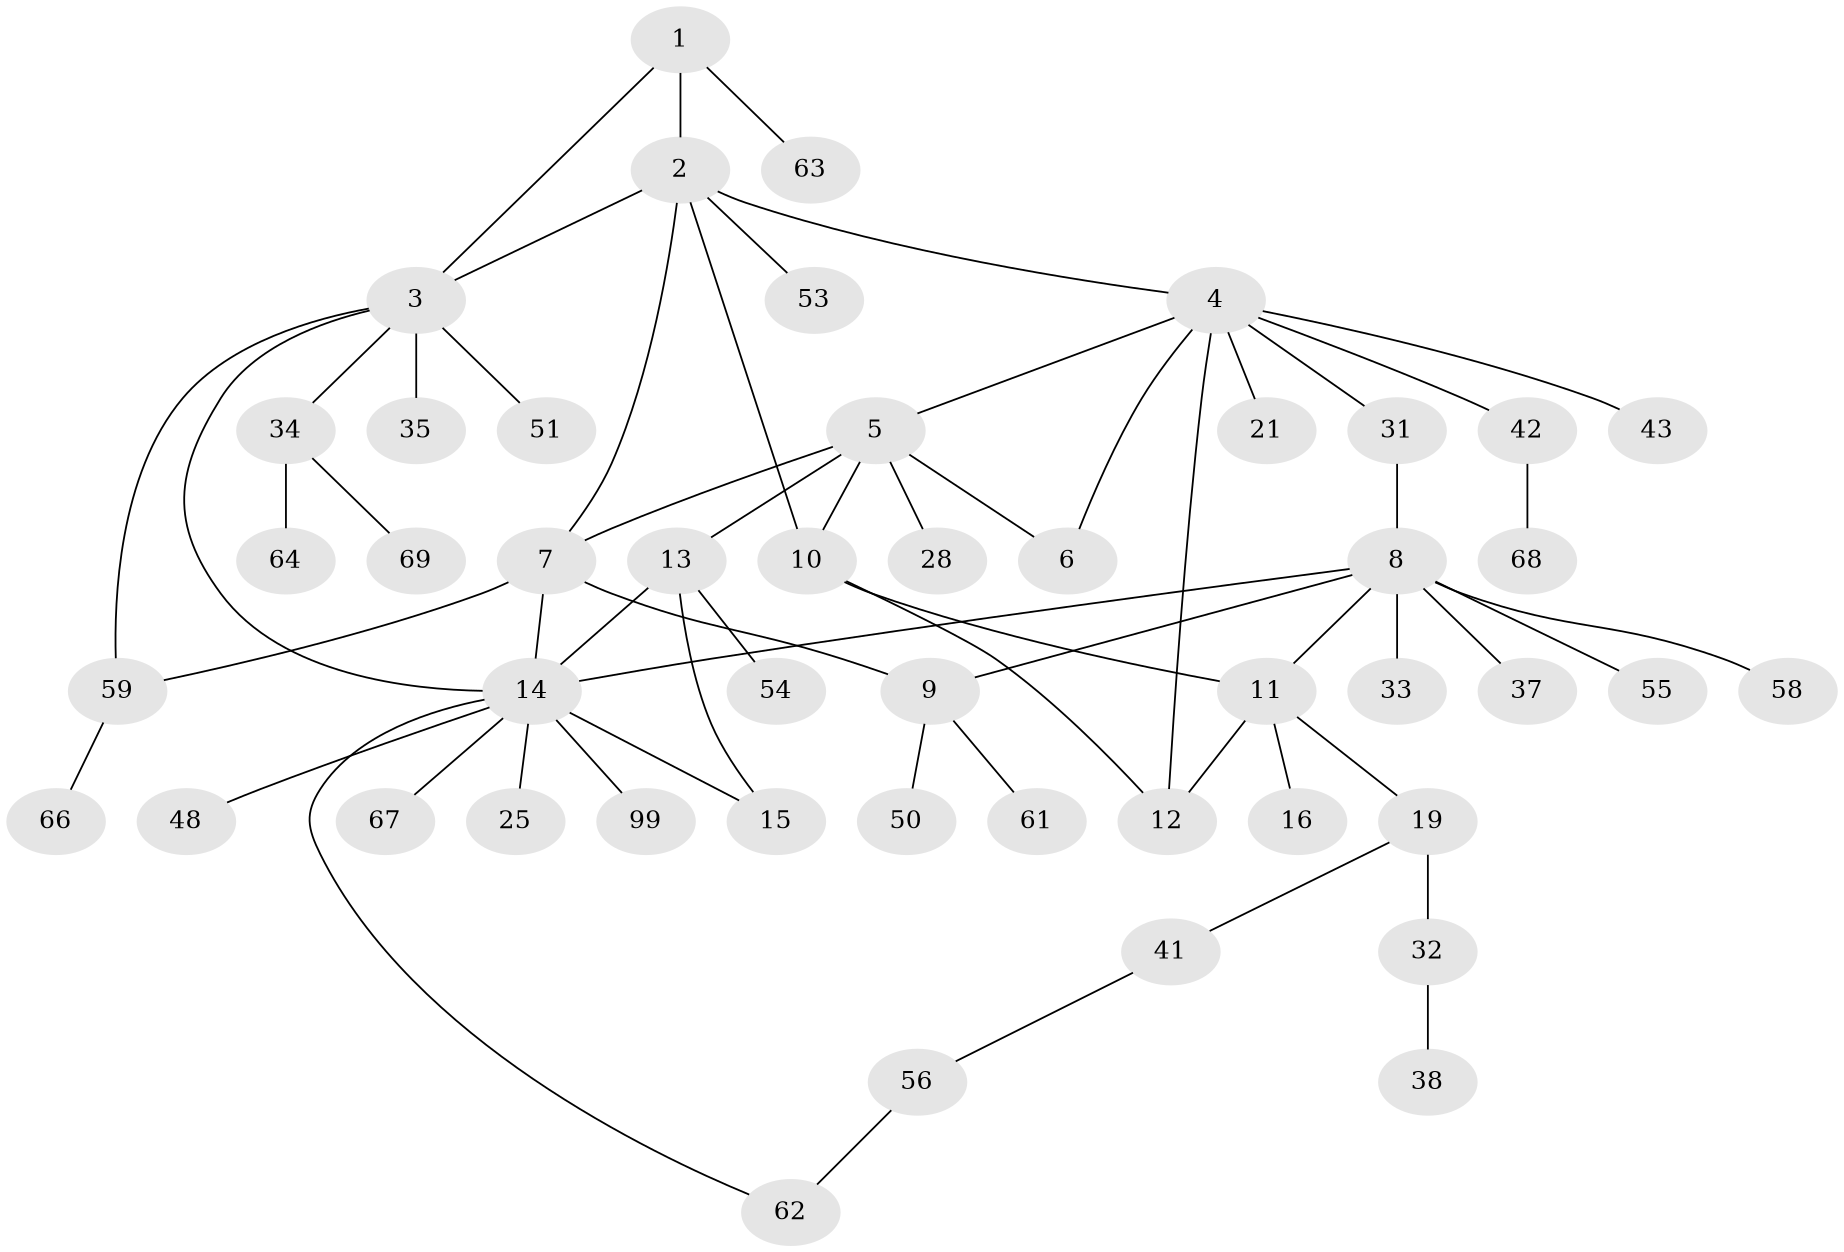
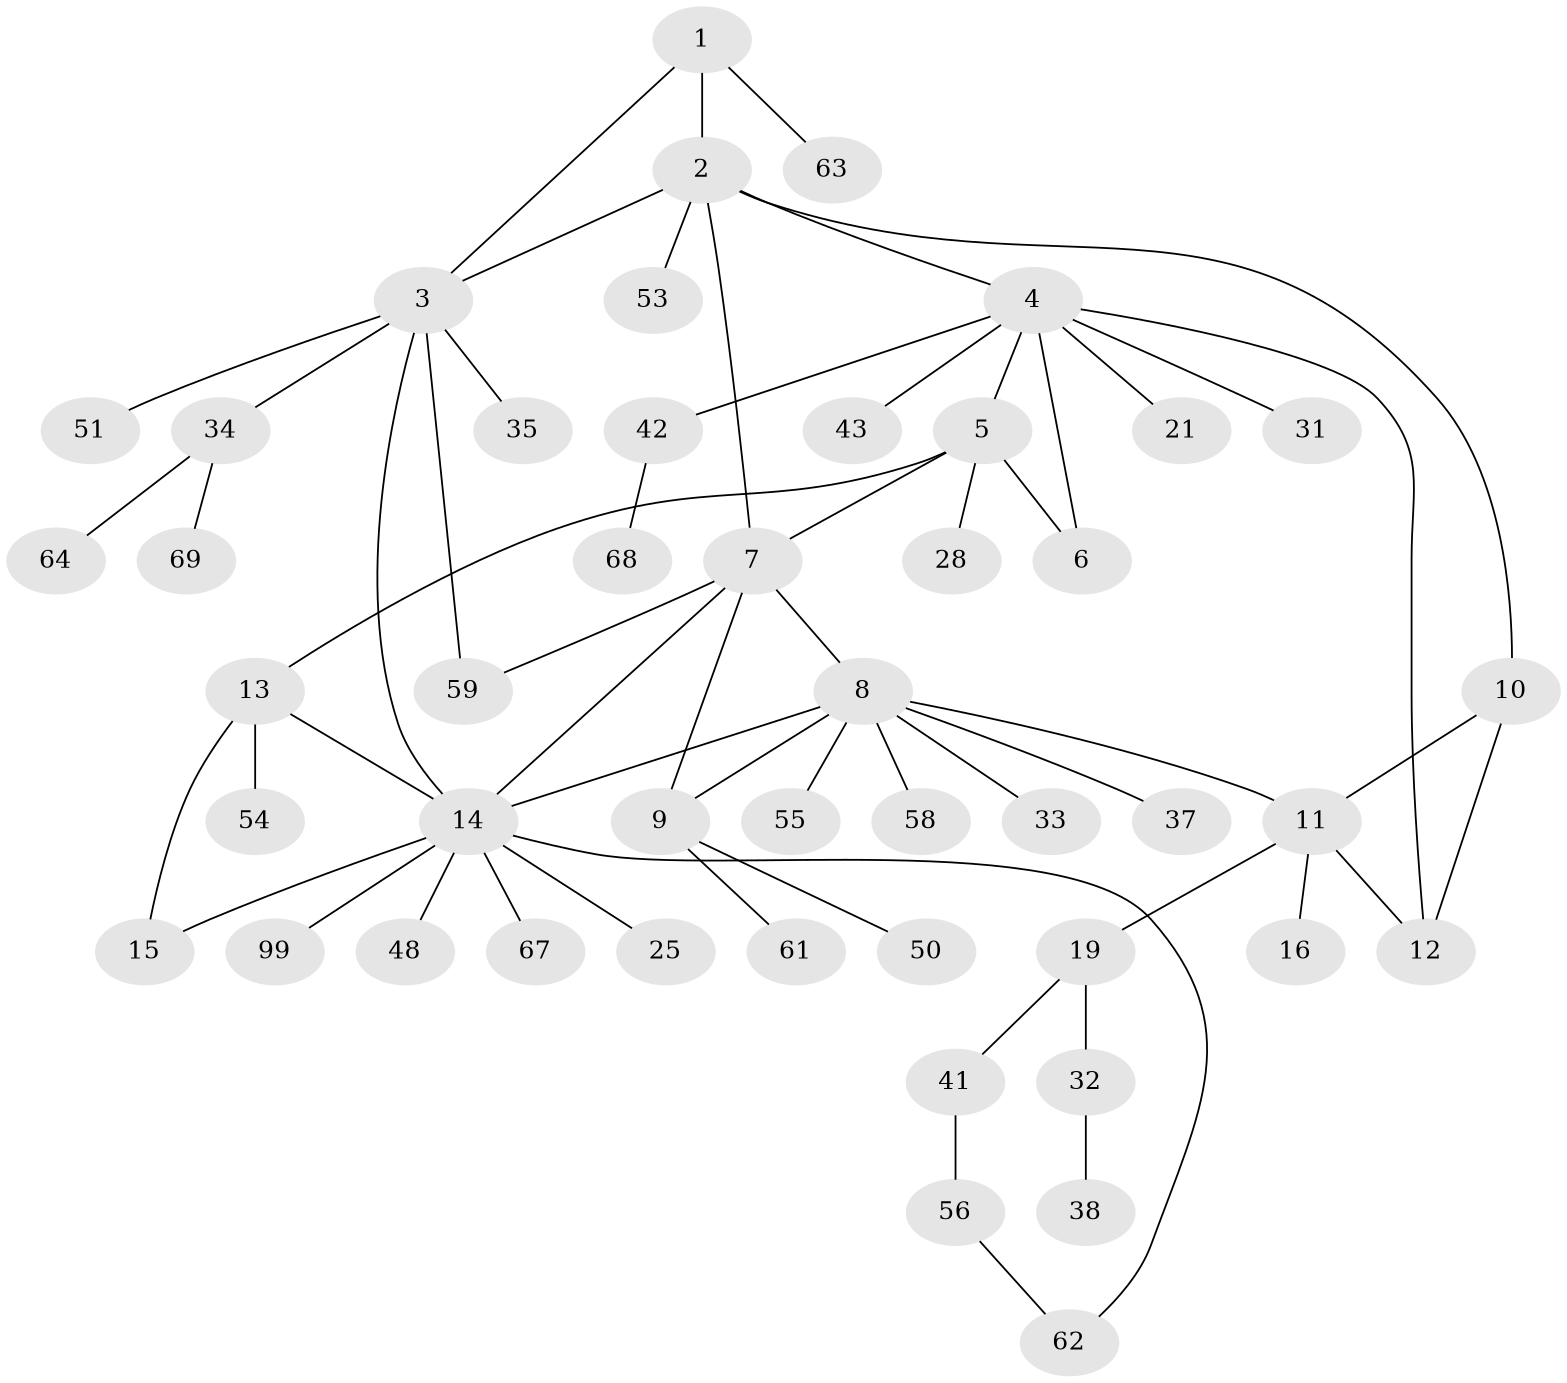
edge "5" -- "10": removed
edge "31" -- "8": now "7" -- "8"
node "66": removed
